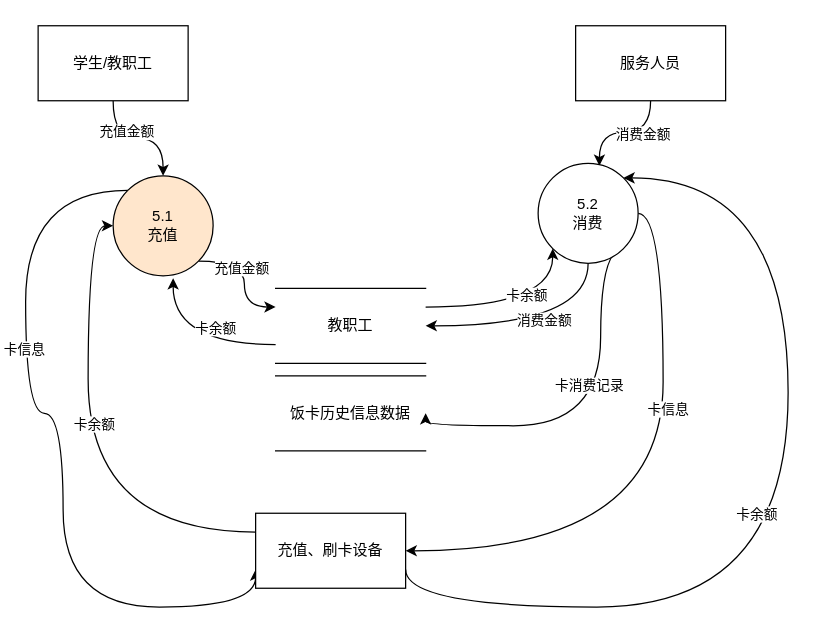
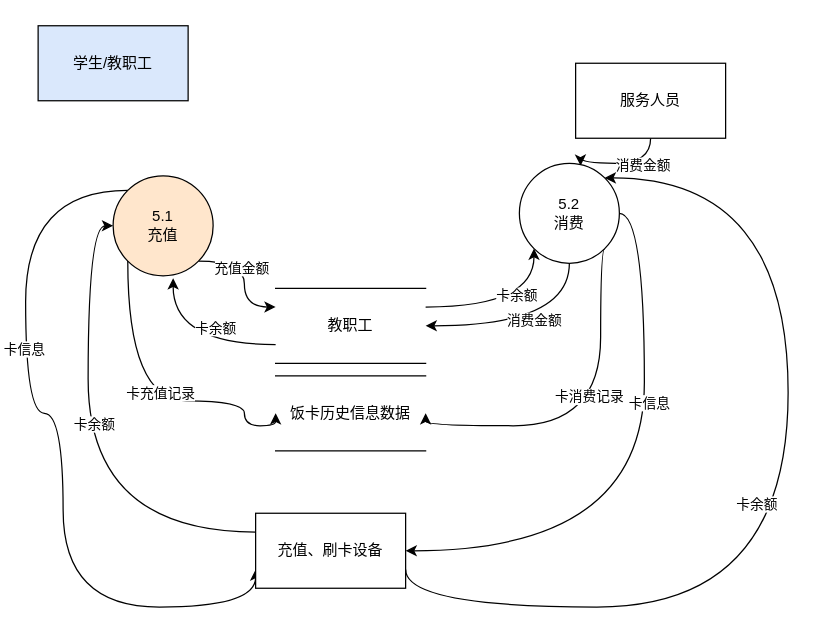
node "学生/教职工": fillcolor #ffffff -> #dae8fc
node "服务人员": moved (651, 63) -> (651, 101)
edge "学生/教职工" -> "5.1 充值": removed, label "充值金额"
node "5.2 消费": moved (588, 213) -> (569, 213)
edge "5.1 充值" -> "饭卡历史信息数据": added, label "卡充值记录"
